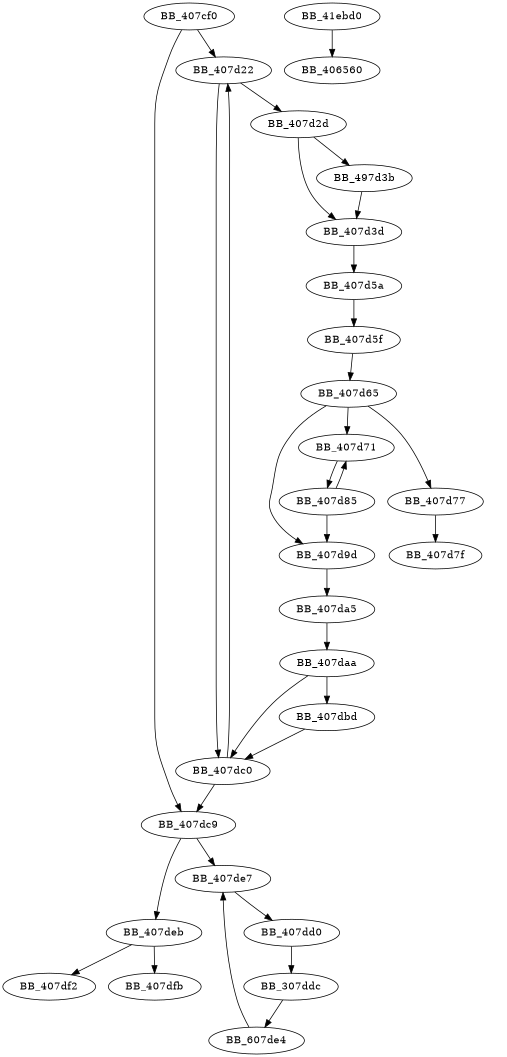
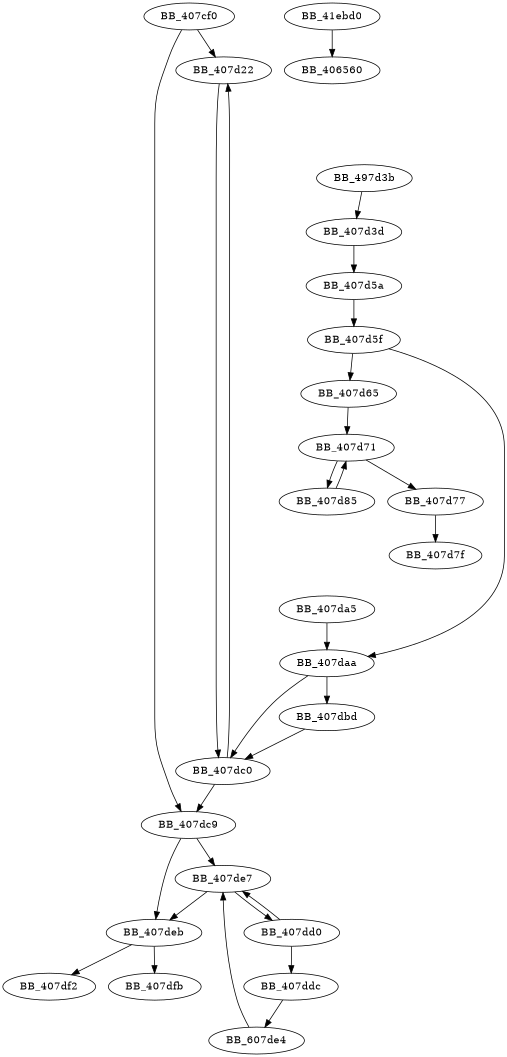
node "BB_407d2d": removed
edge "BB_407d65" -> "BB_407d77": now "BB_407d71" -> "BB_407d77"
edge "BB_407d5f" -> "BB_407daa": added
node "BB_407d9d": removed
edge "BB_407de7" -> "BB_407deb": added
edge "BB_407dd0" -> "BB_407de7": added
node "BB_307ddc": label "BB_307ddc" -> "BB_407ddc"
